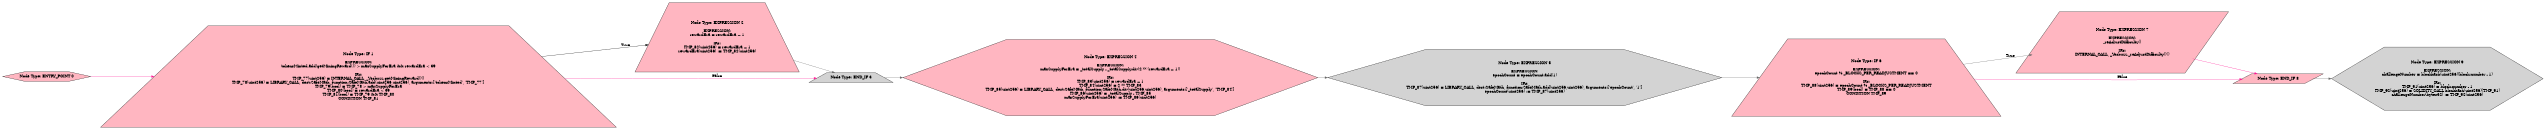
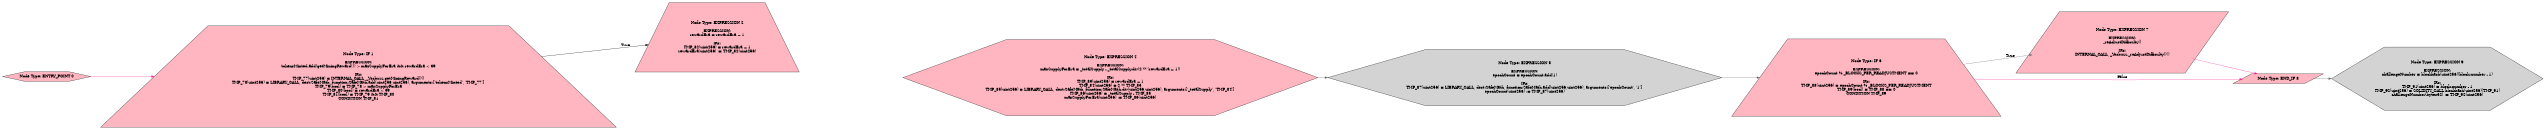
node "Node Type: END_IF 3": removed
